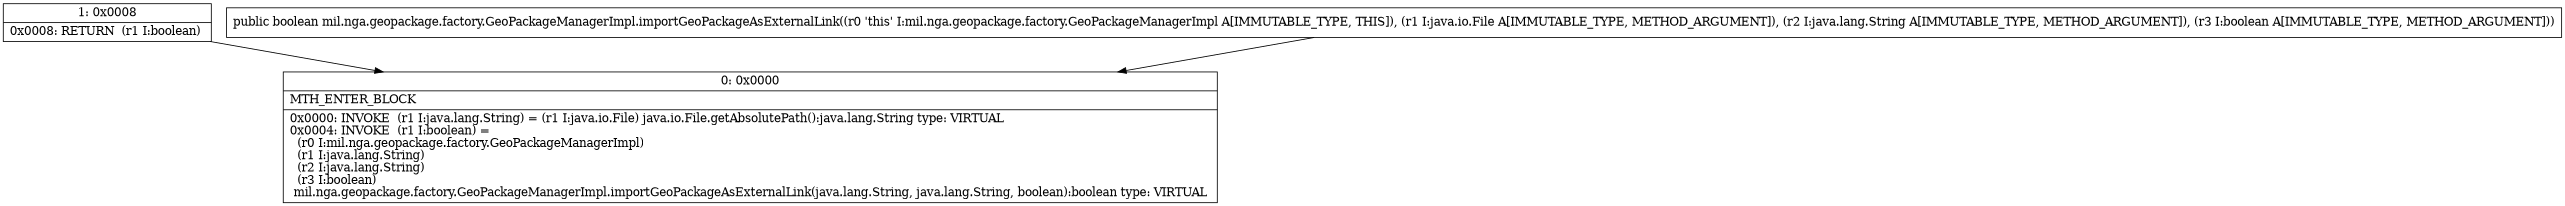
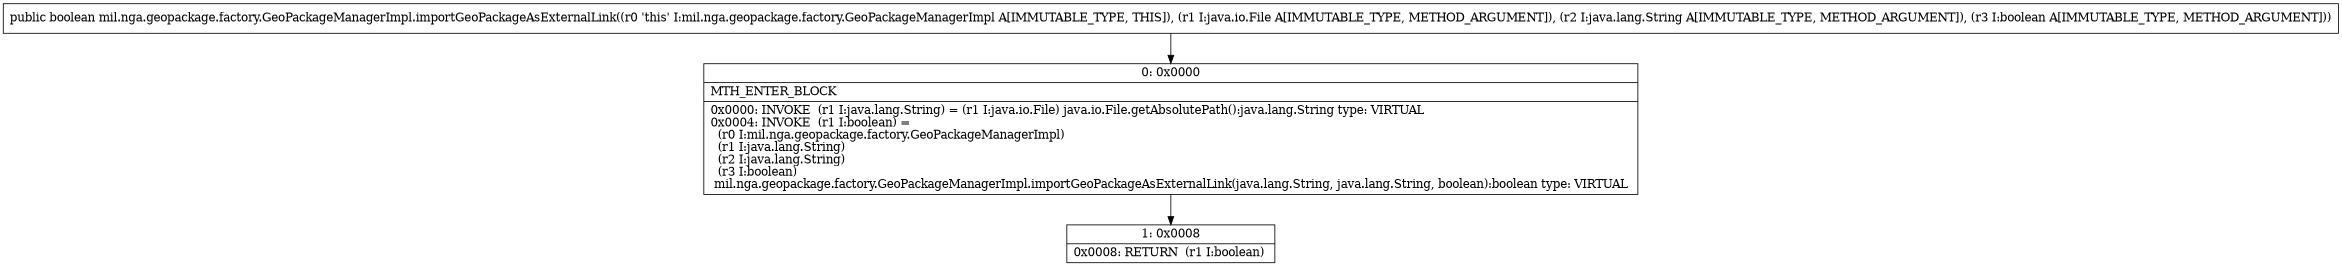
edge "1: 0x0008" -> "0: 0x0000": reversed
